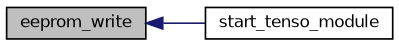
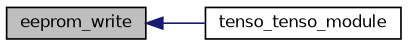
node "start_tenso_module": label "start_tenso_module" -> "tenso_tenso_module"
